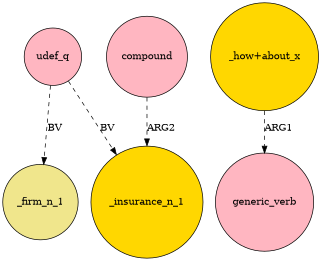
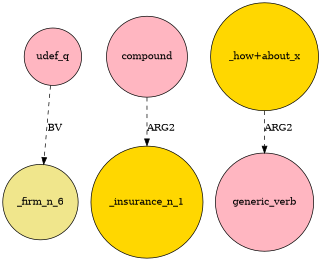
edge "udef_q" -> "_insurance_n_1": removed, label "BV"
edge "_how+about_x" -> "generic_verb": label "ARG1" -> "ARG2"
node "_firm_n_1": label "_firm_n_1" -> "_firm_n_6"
